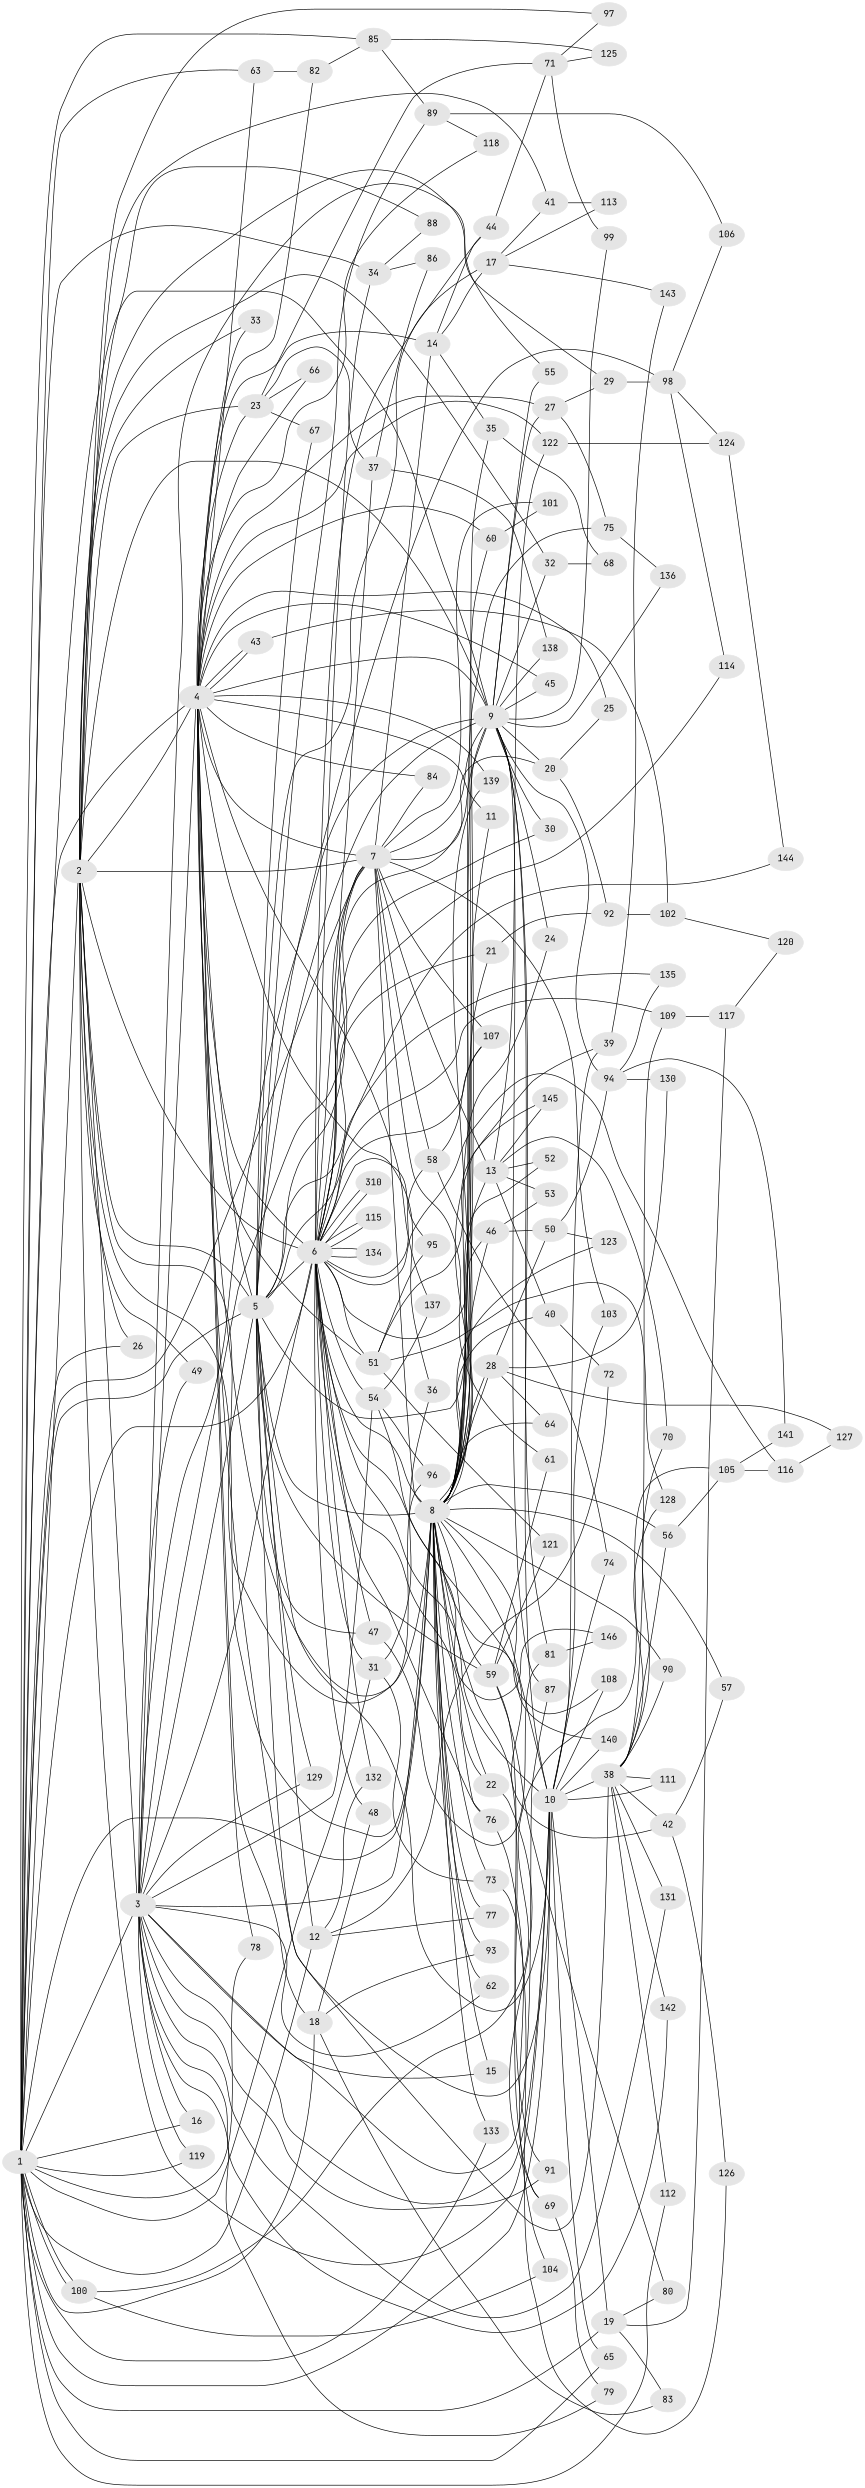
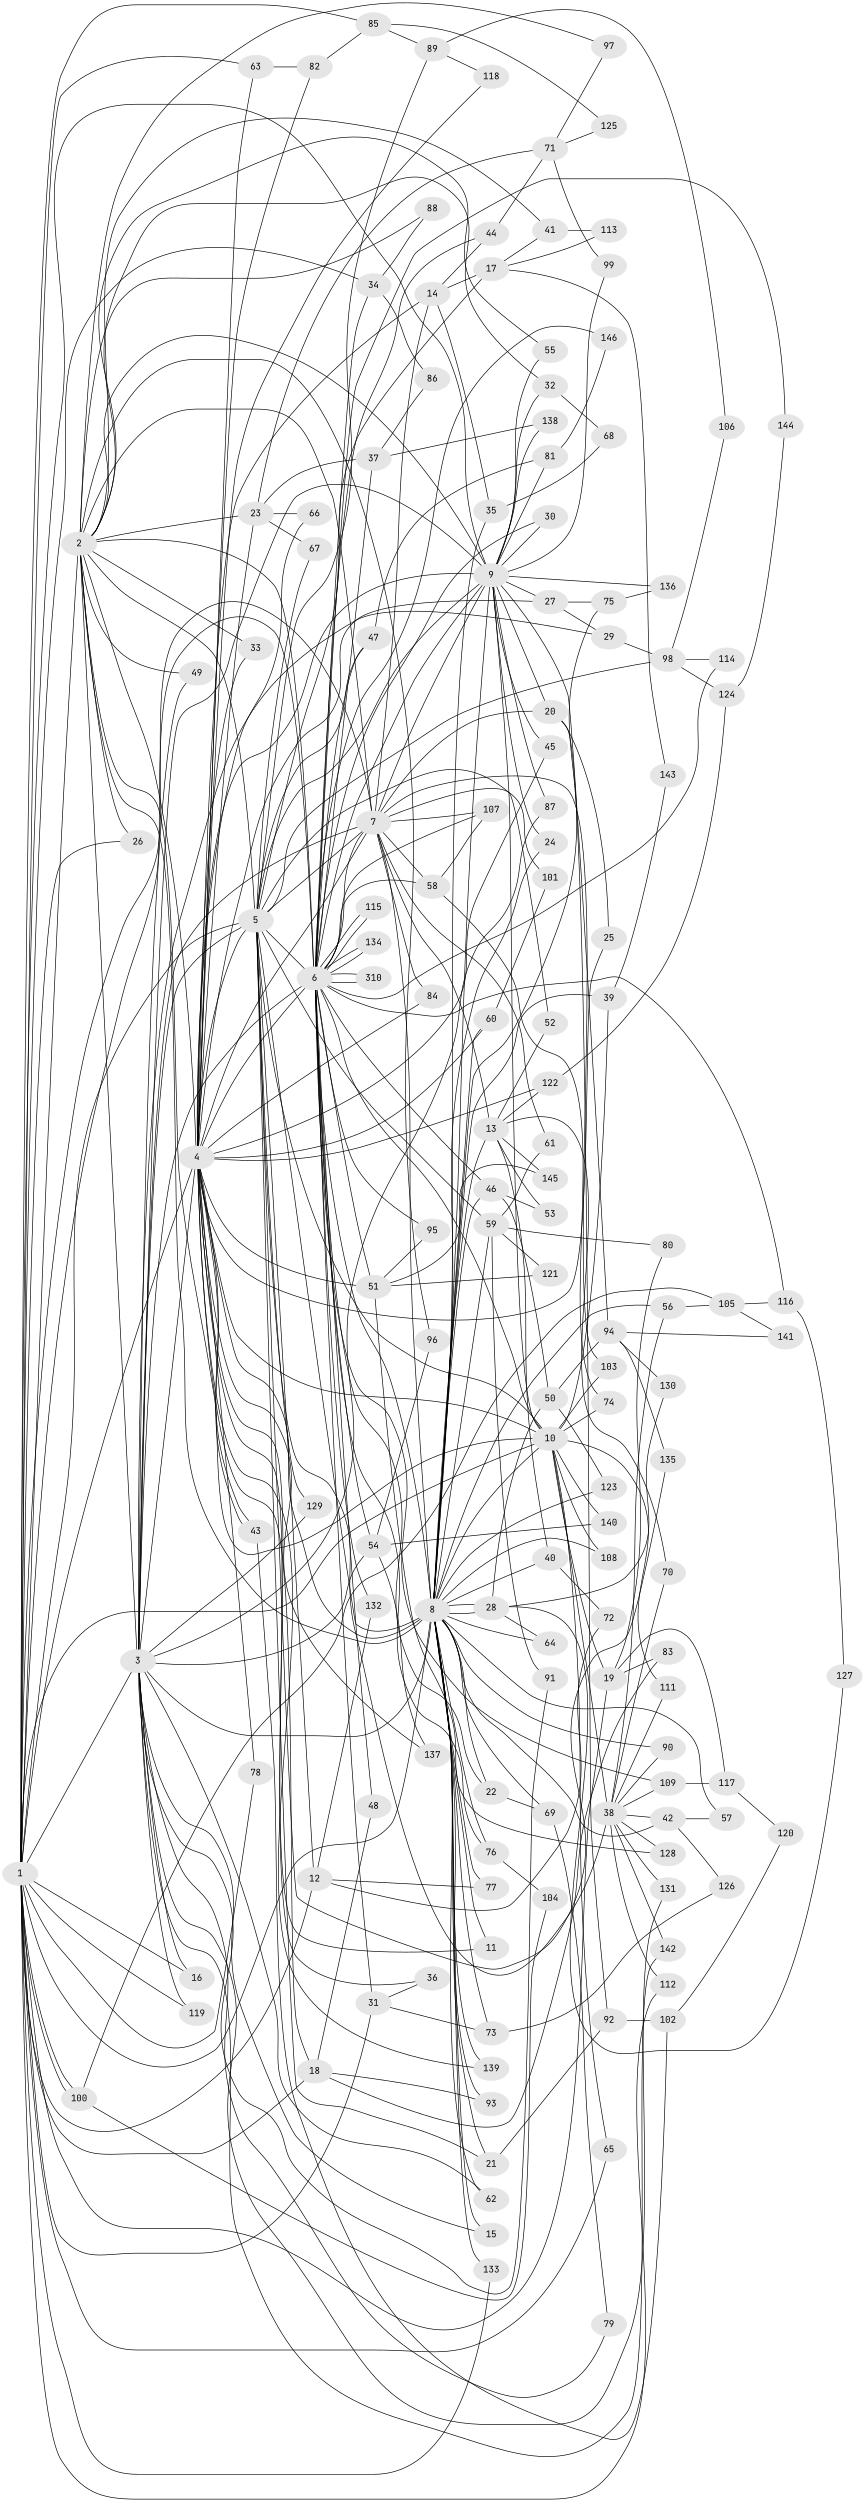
edge "10" -- "3": removed
